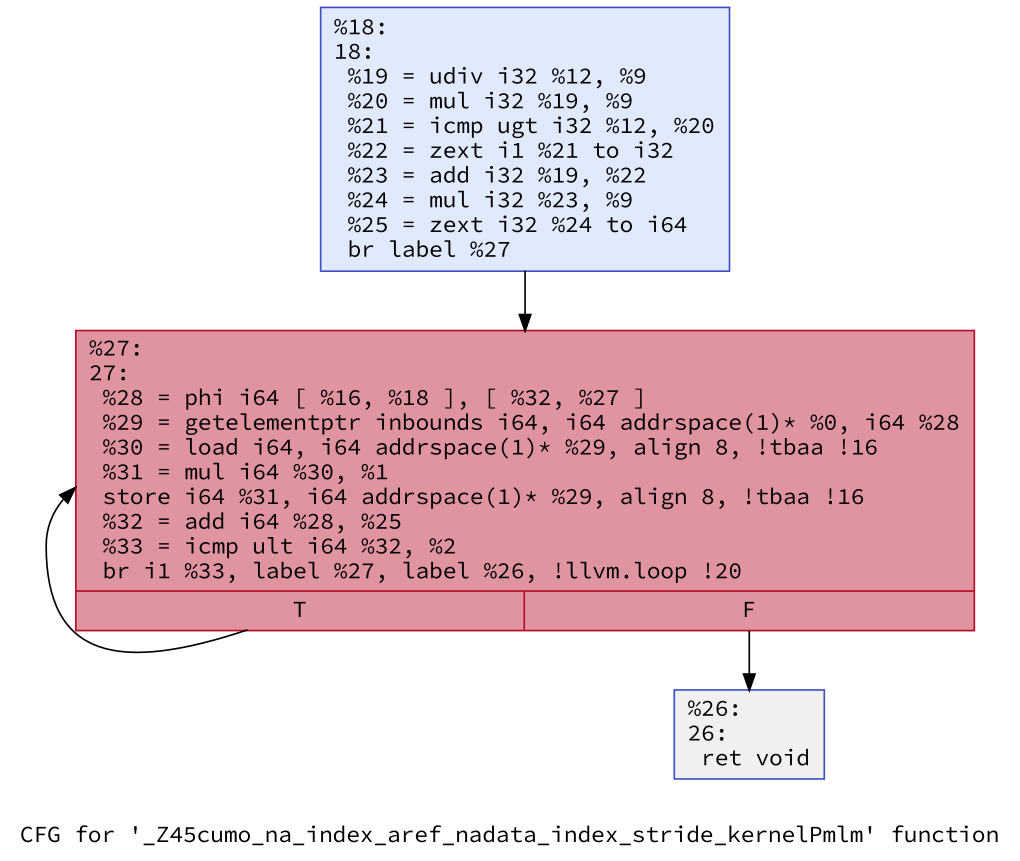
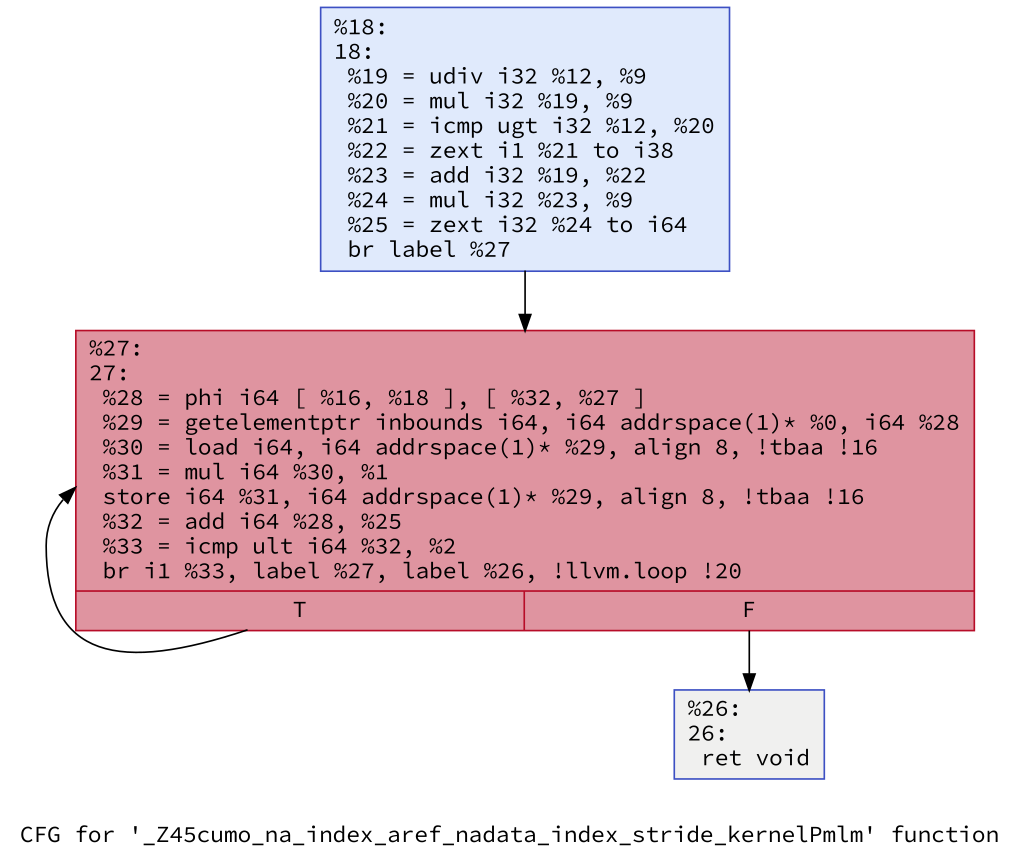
node "%18:": text "%22 = zext i1 %21 to i32" -> "%22 = zext i1 %21 to i38"
